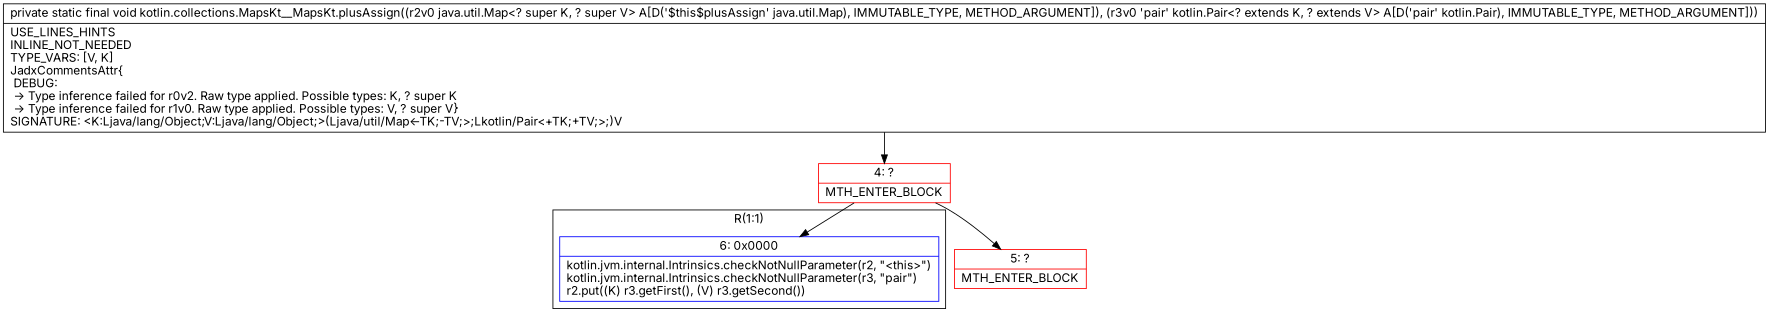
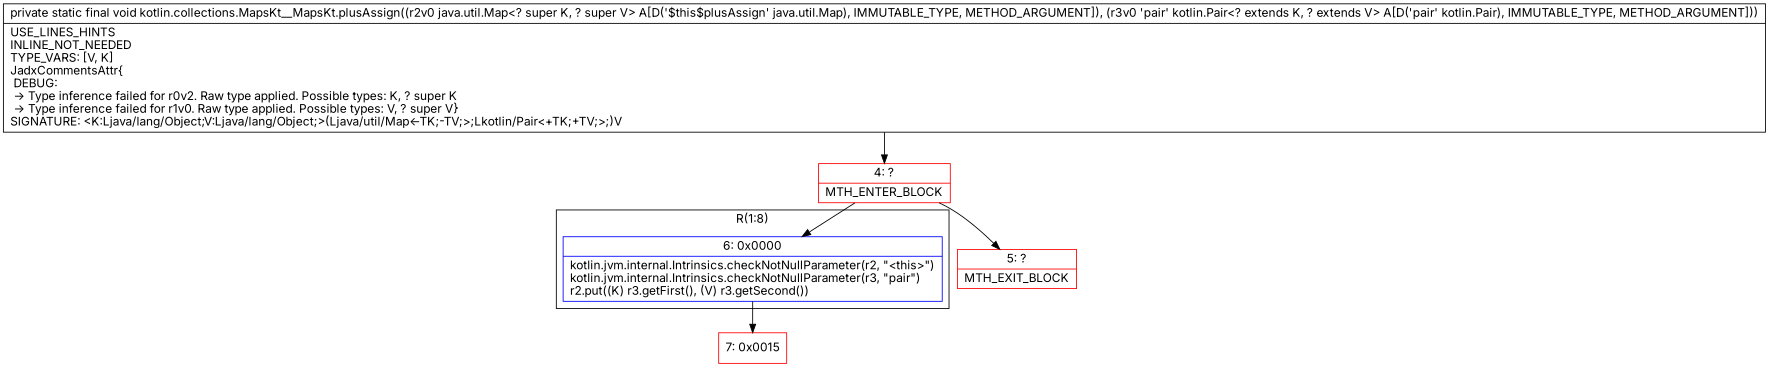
cluster "R(1:1)": label "R(1:1)" -> "R(1:8)"
node "5: ?": text "MTH_ENTER_BLOCK" -> "MTH_EXIT_BLOCK"
node "7: 0x0015": added
